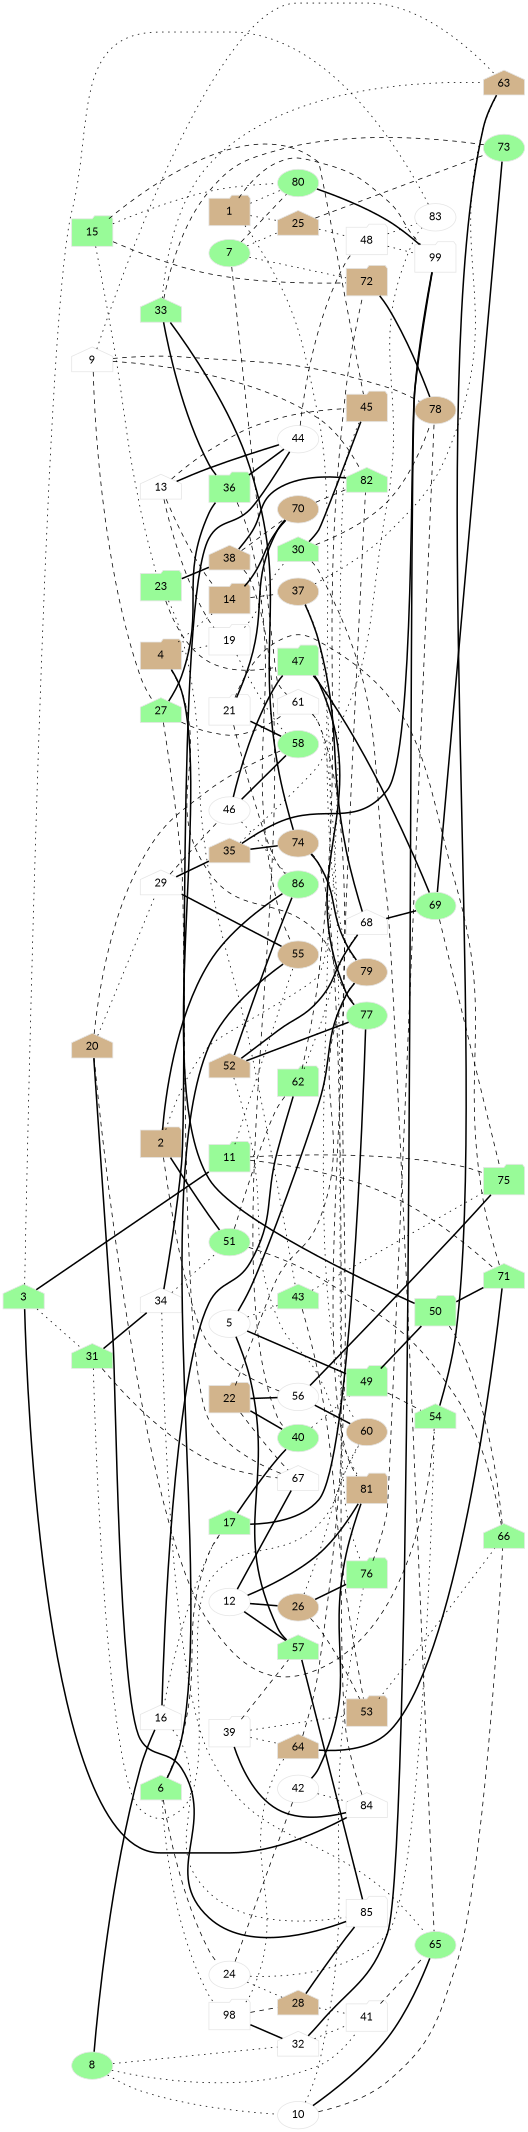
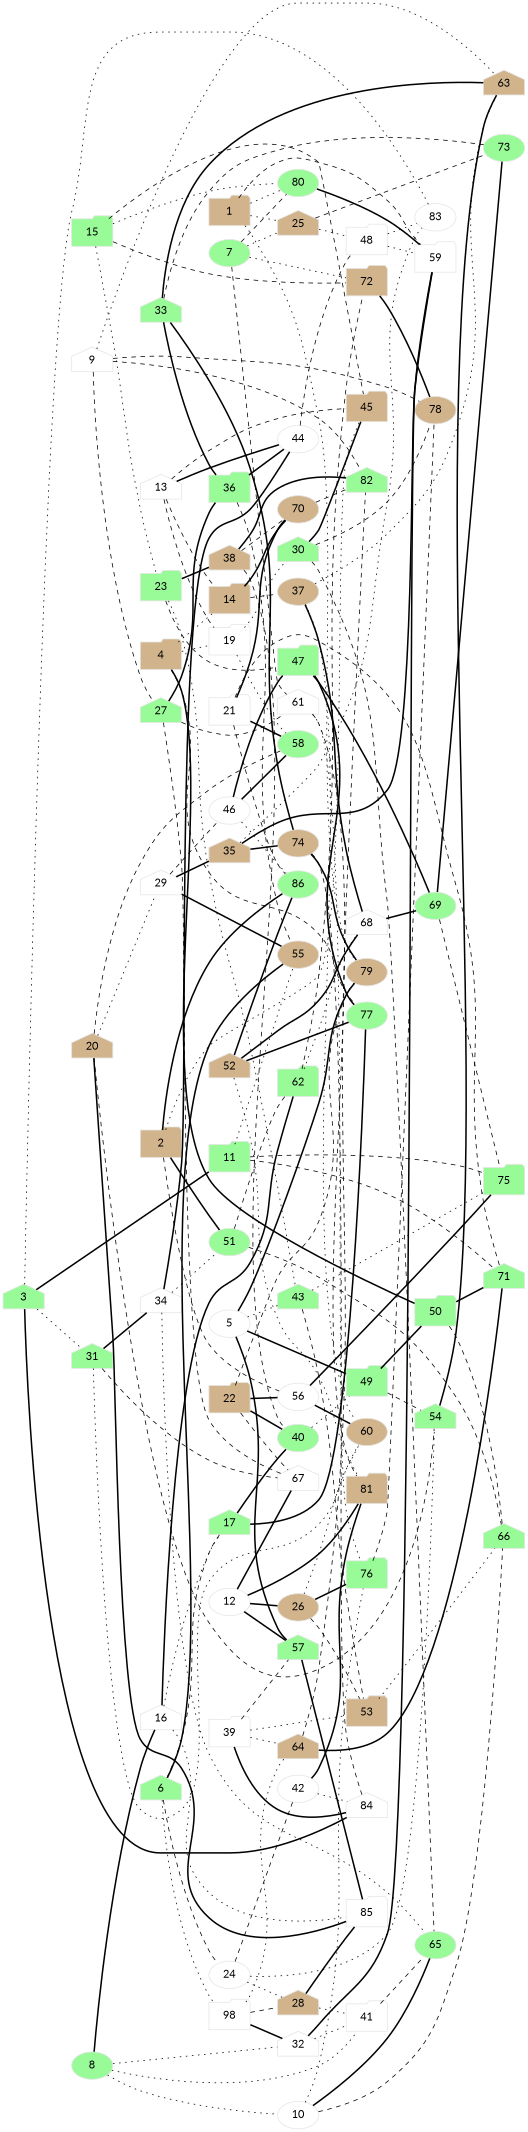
edge "63" -- "33": style dotted -> bold
node "99": label "99" -> "59"
